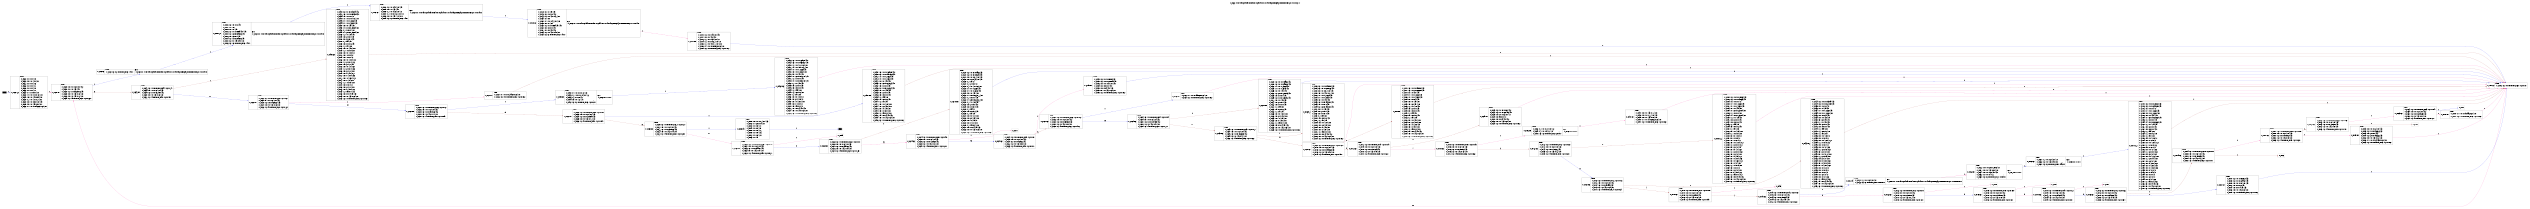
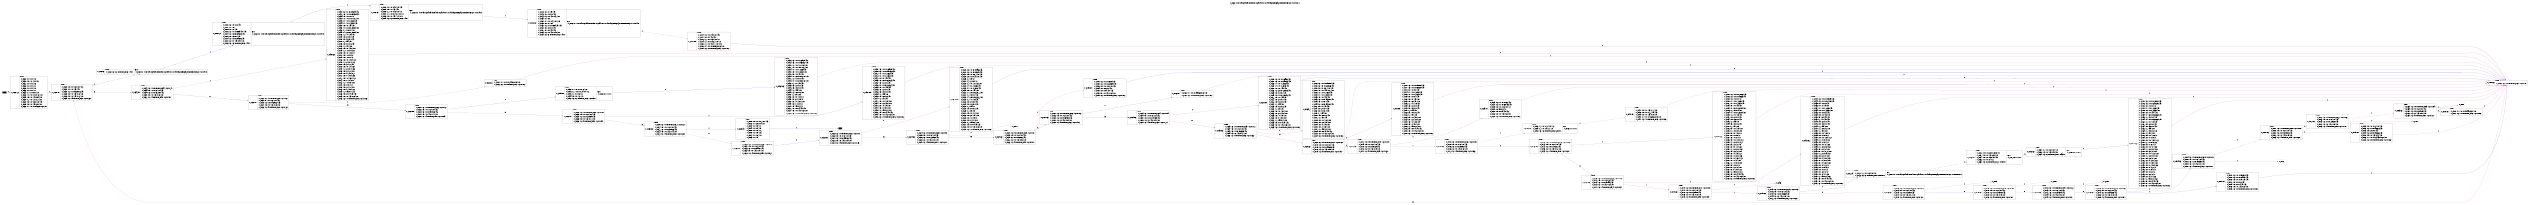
node "0x4018e2": removed
